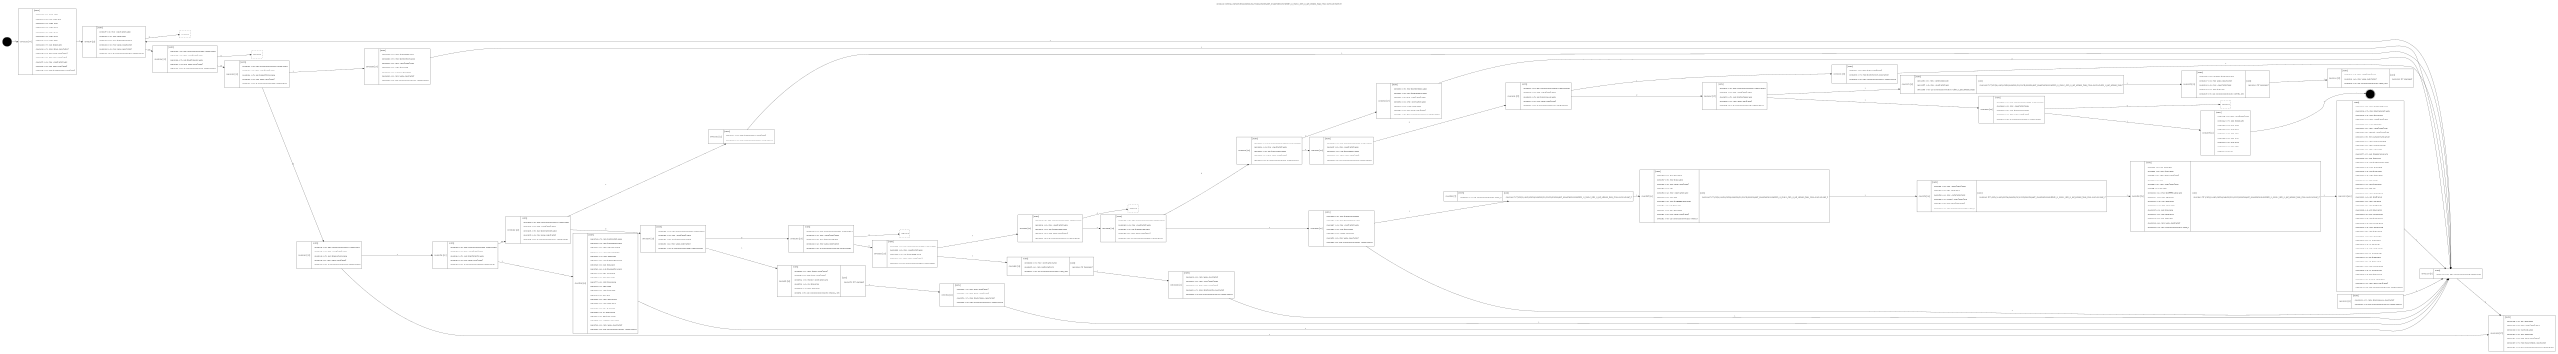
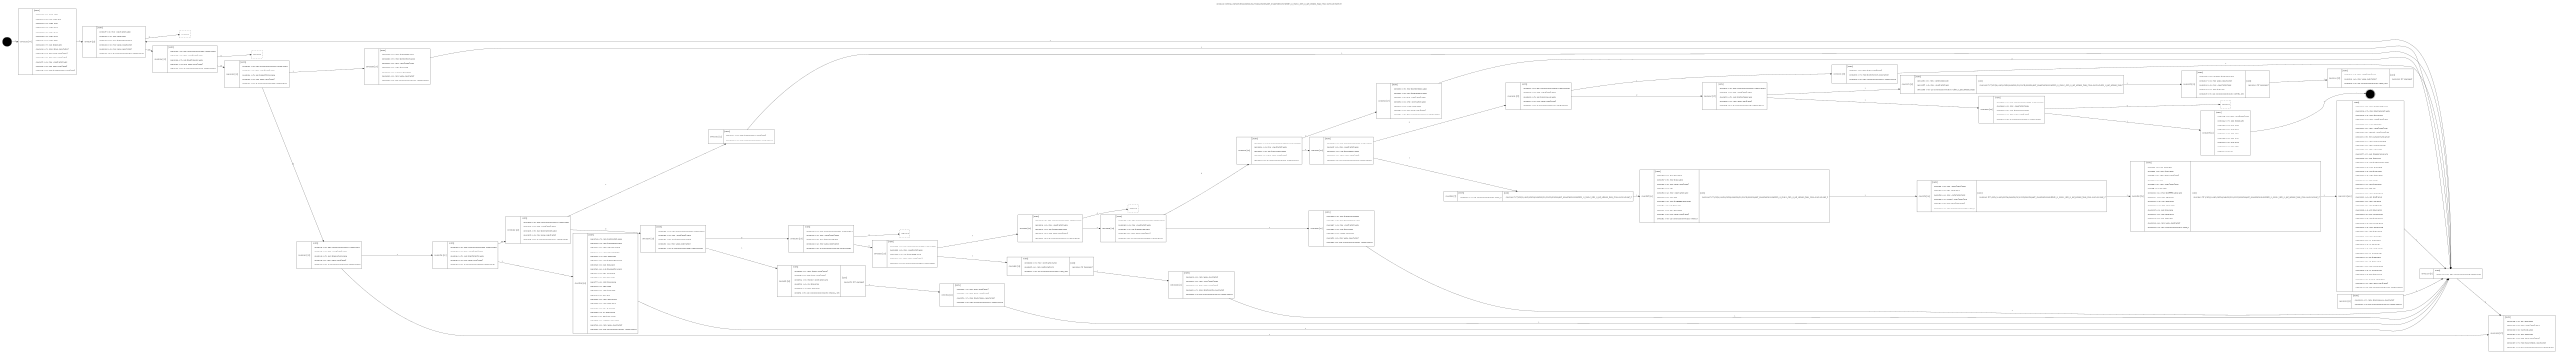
edge "0x401edd [27]" -> "0x401fa0 [5]": now "0x401e1a [25]" -> "0x401fa0 [5]"
